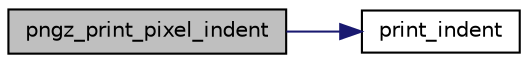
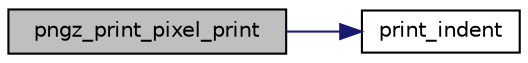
node "pngz_print_pixel_indent": label "pngz_print_pixel_indent" -> "pngz_print_pixel_print"
